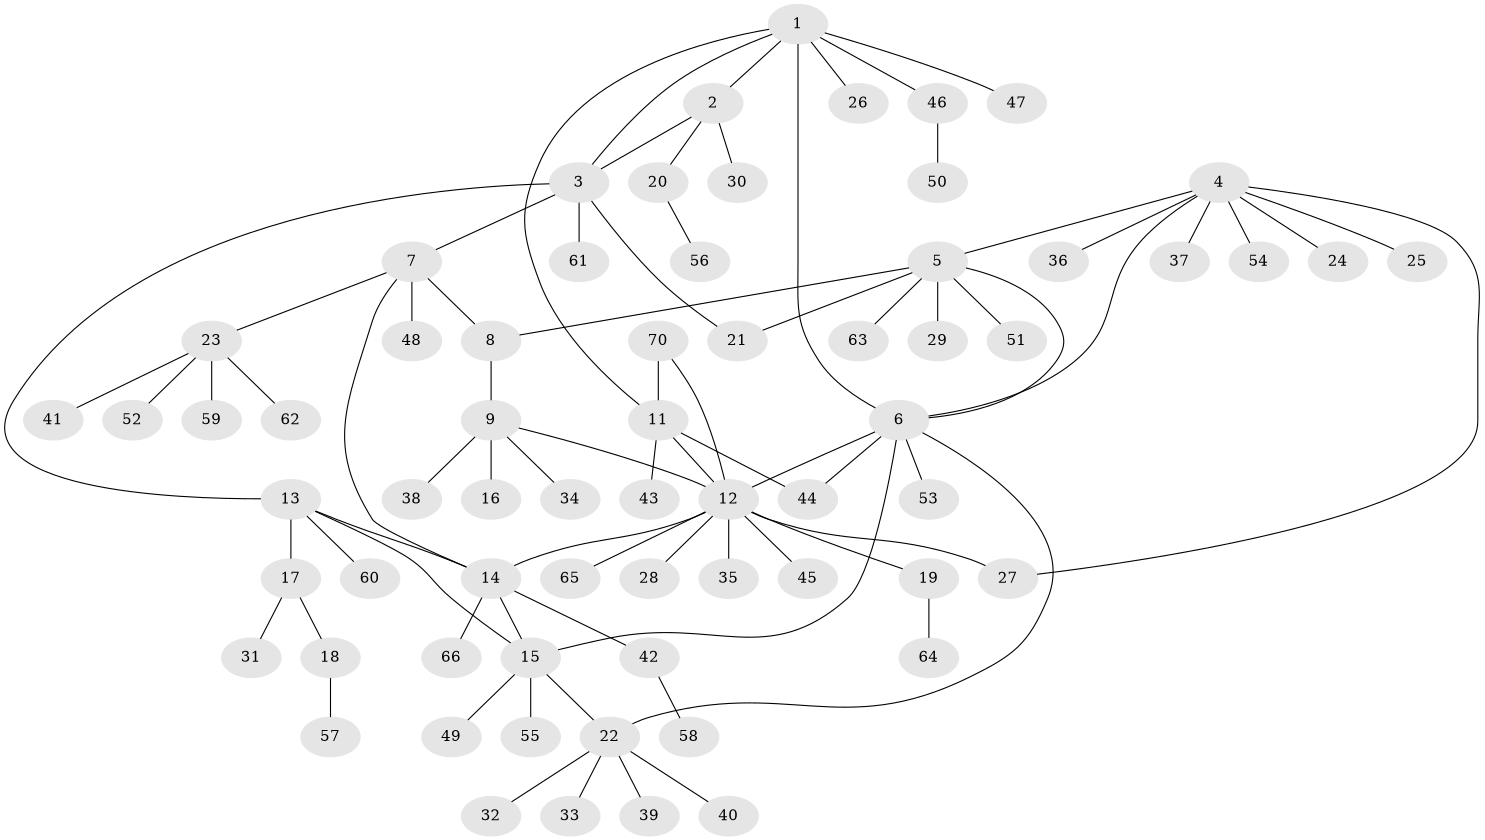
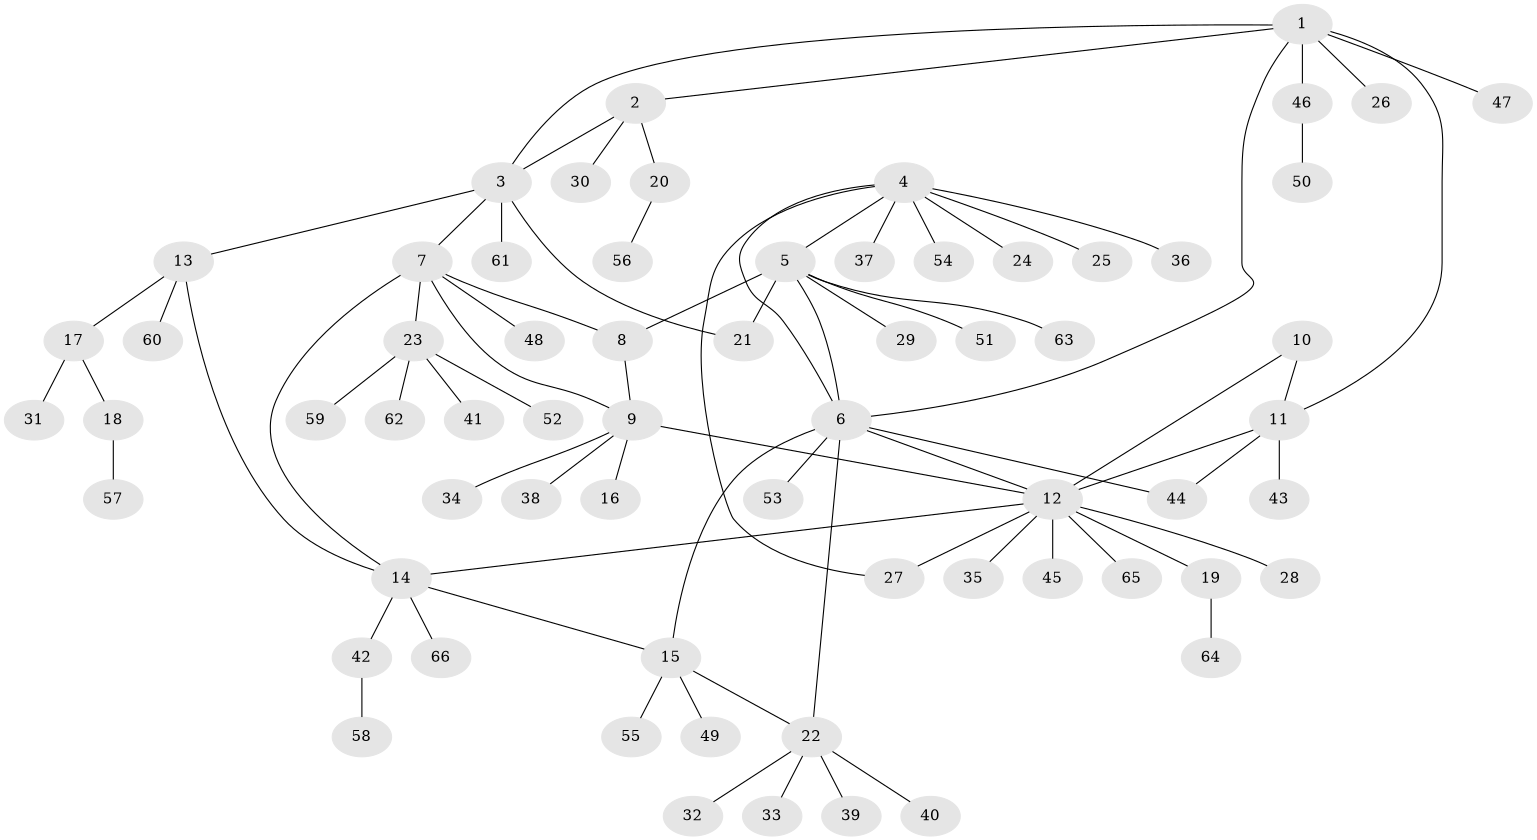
node "70": label "70" -> "10"
edge "7" -- "9": added
edge "13" -- "15": removed
